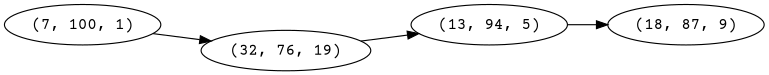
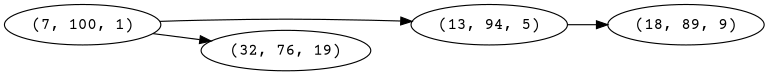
node "(18, 87, 9)": label "(18, 87, 9)" -> "(18, 89, 9)"
edge "(32, 76, 19)" -> "(13, 94, 5)": now "(7, 100, 1)" -> "(13, 94, 5)"
